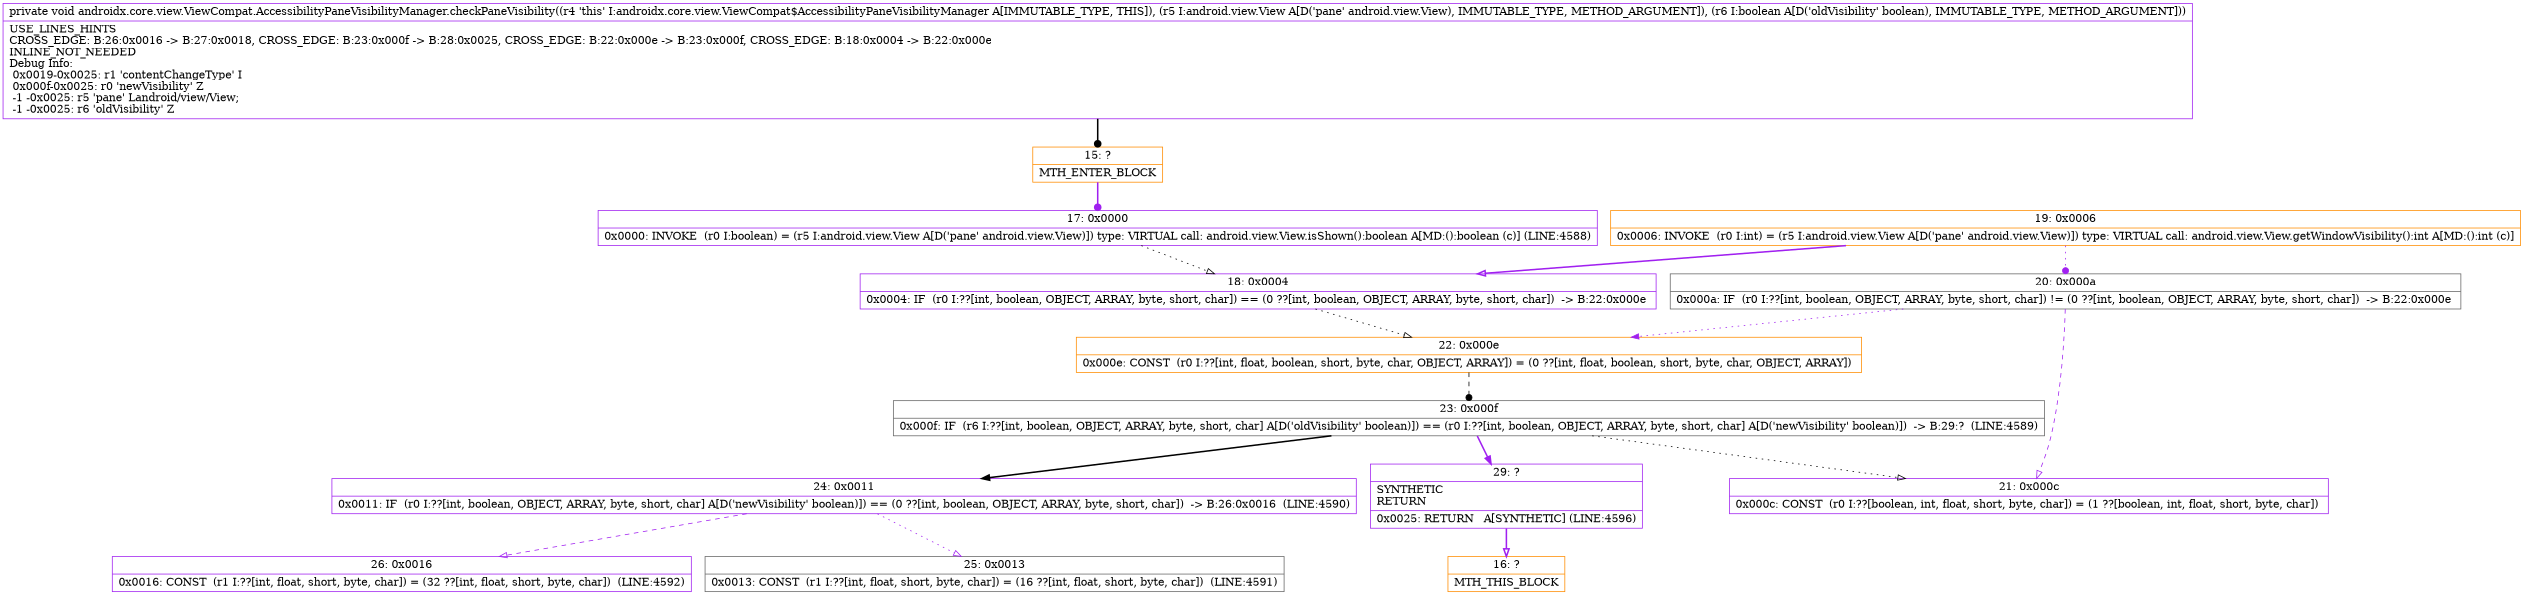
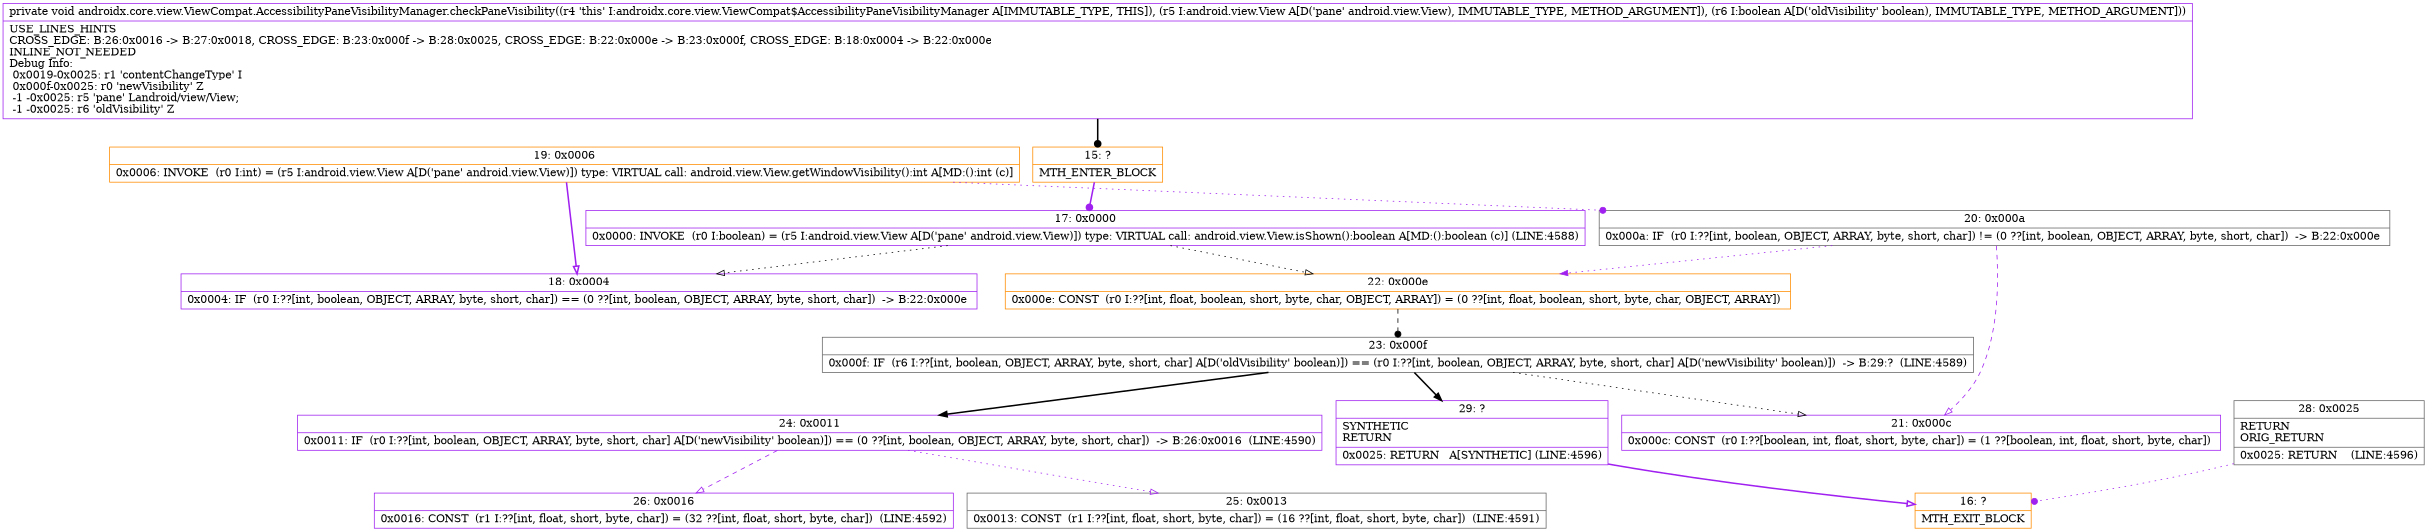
edge "18: 0x0004" -> "22: 0x000e": now "17: 0x0000" -> "22: 0x000e"
node "28: 0x0025": added
edge "23: 0x000f" -> "29: ?": color purple -> black
node "16: ?": text "MTH_THIS_BLOCK" -> "MTH_EXIT_BLOCK"
